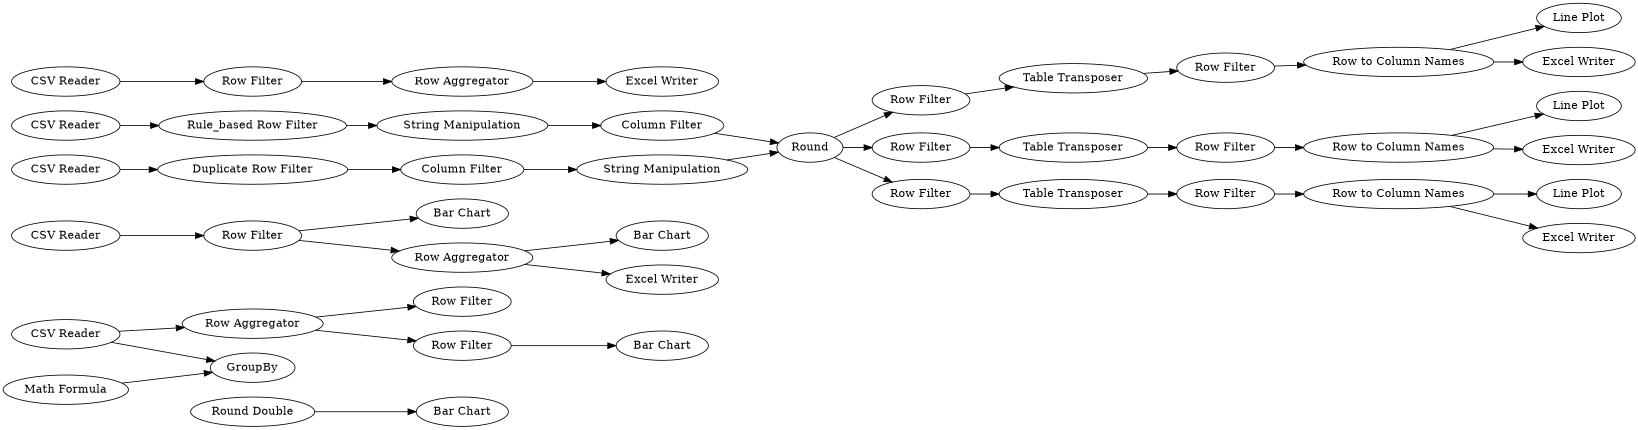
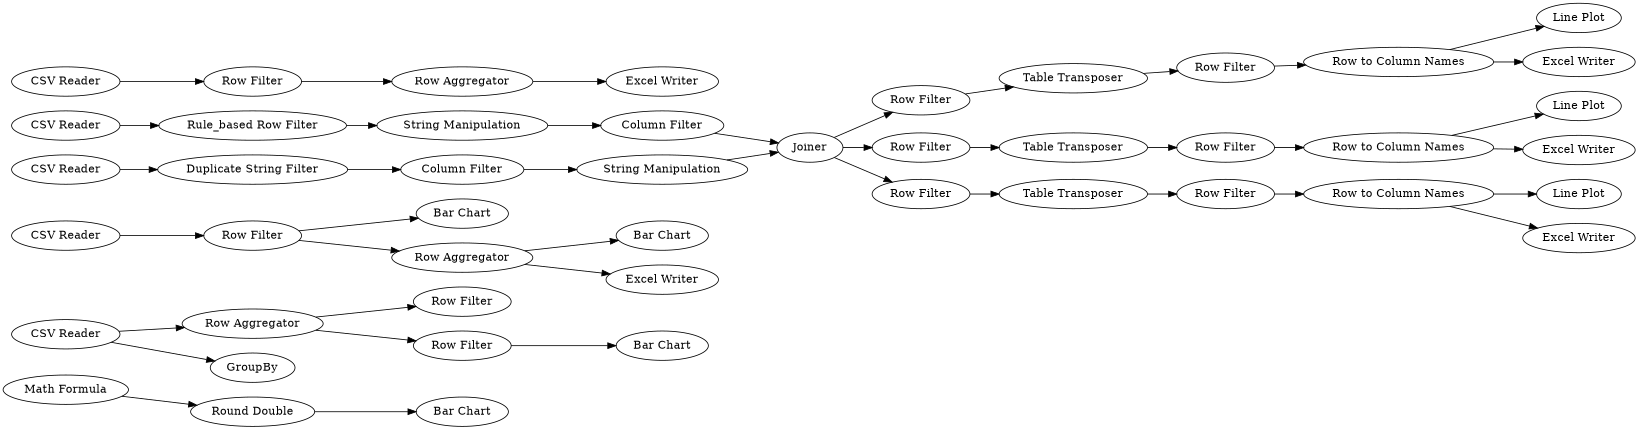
node "Round": label "Round" -> "Joiner"
node "Duplicate Row Filter": label "Duplicate Row Filter" -> "Duplicate String Filter"
edge "Math Formula" -> "GroupBy": now "Math Formula" -> "Round Double"
